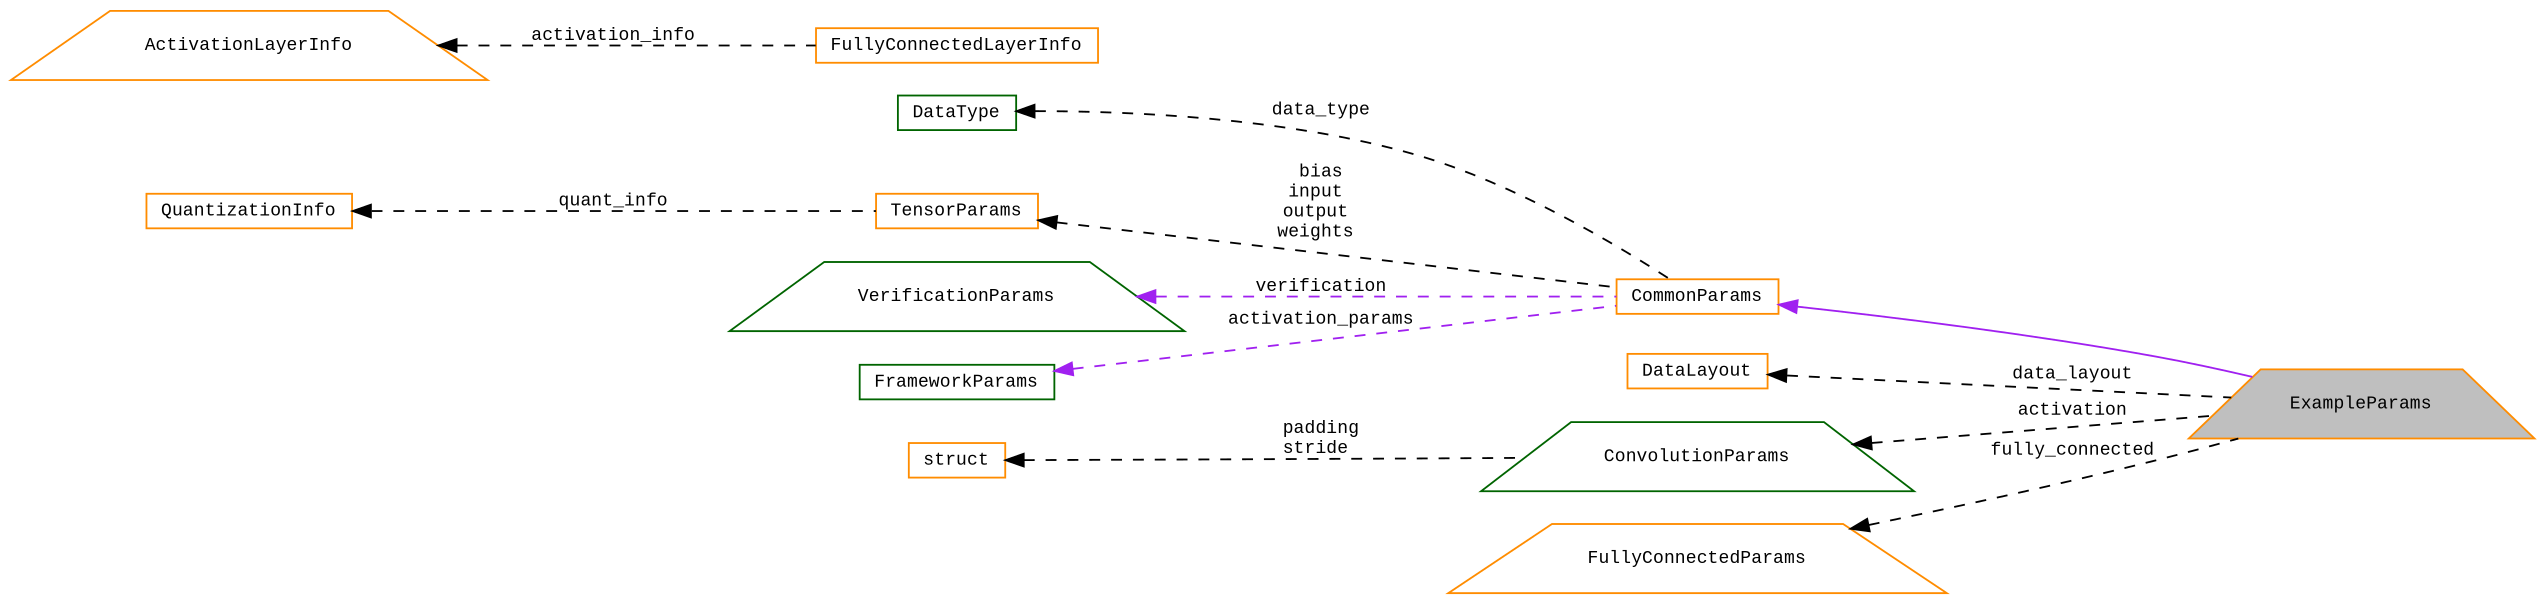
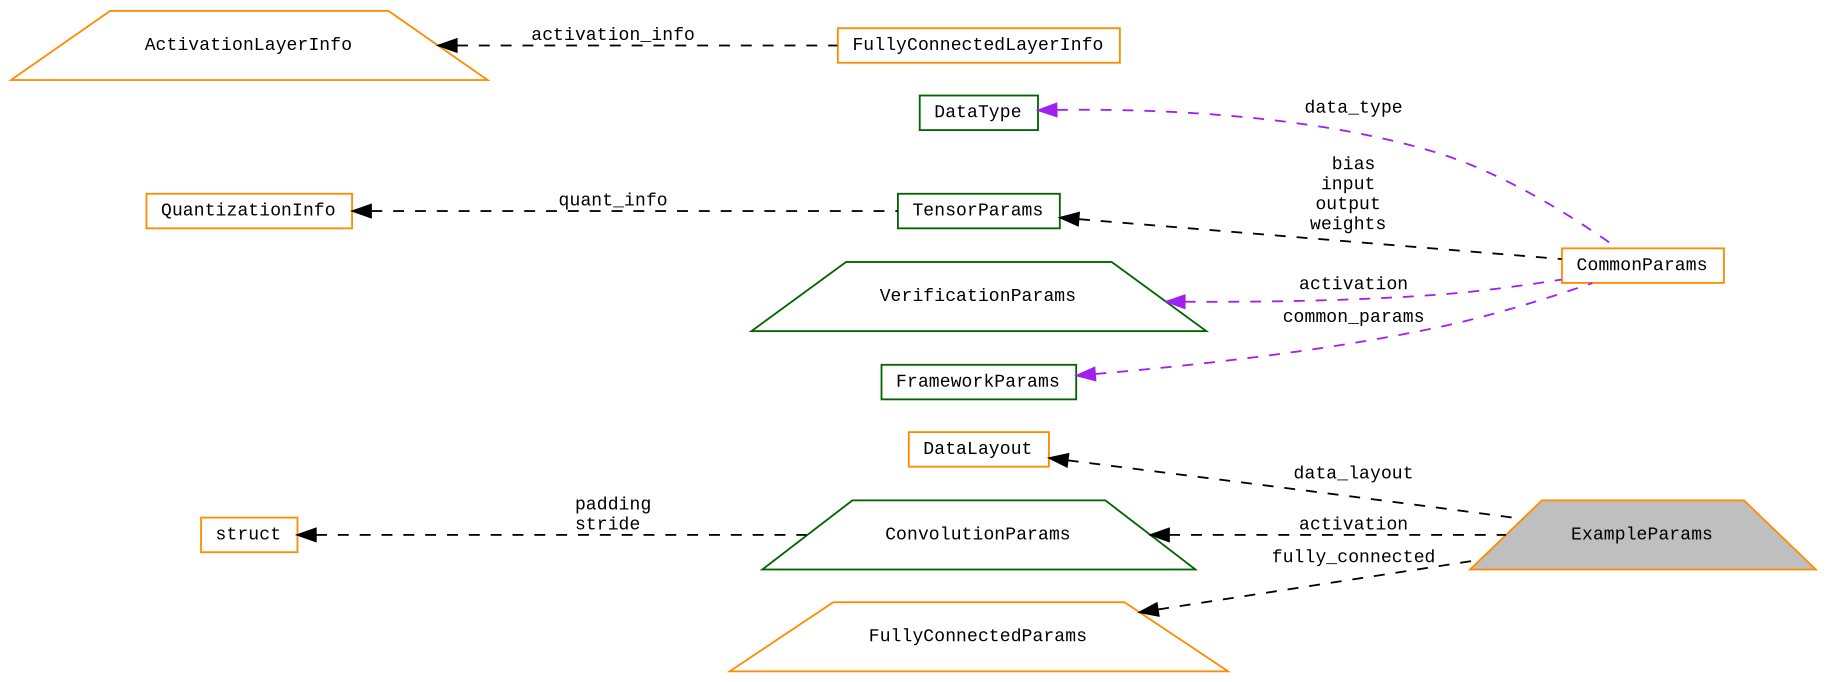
edge "CommonParams" -> "DataType": color black -> purple
node "TensorParams": color darkorange -> darkgreen
edge "CommonParams" -> "VerificationParams": label " verification" -> " activation"
edge "CommonParams" -> "FrameworkParams": label " activation_params" -> " common_params"
edge "ExampleParams" -> "CommonParams": removed
